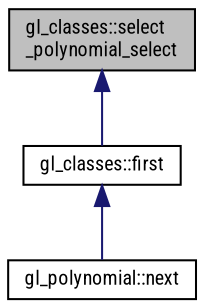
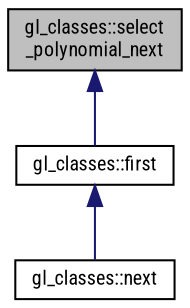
node "gl_classes::select _polynomial_select": label "gl_classes::select _polynomial_select" -> "gl_classes::select _polynomial_next"
node "gl_polynomial::next": label "gl_polynomial::next" -> "gl_classes::next"
